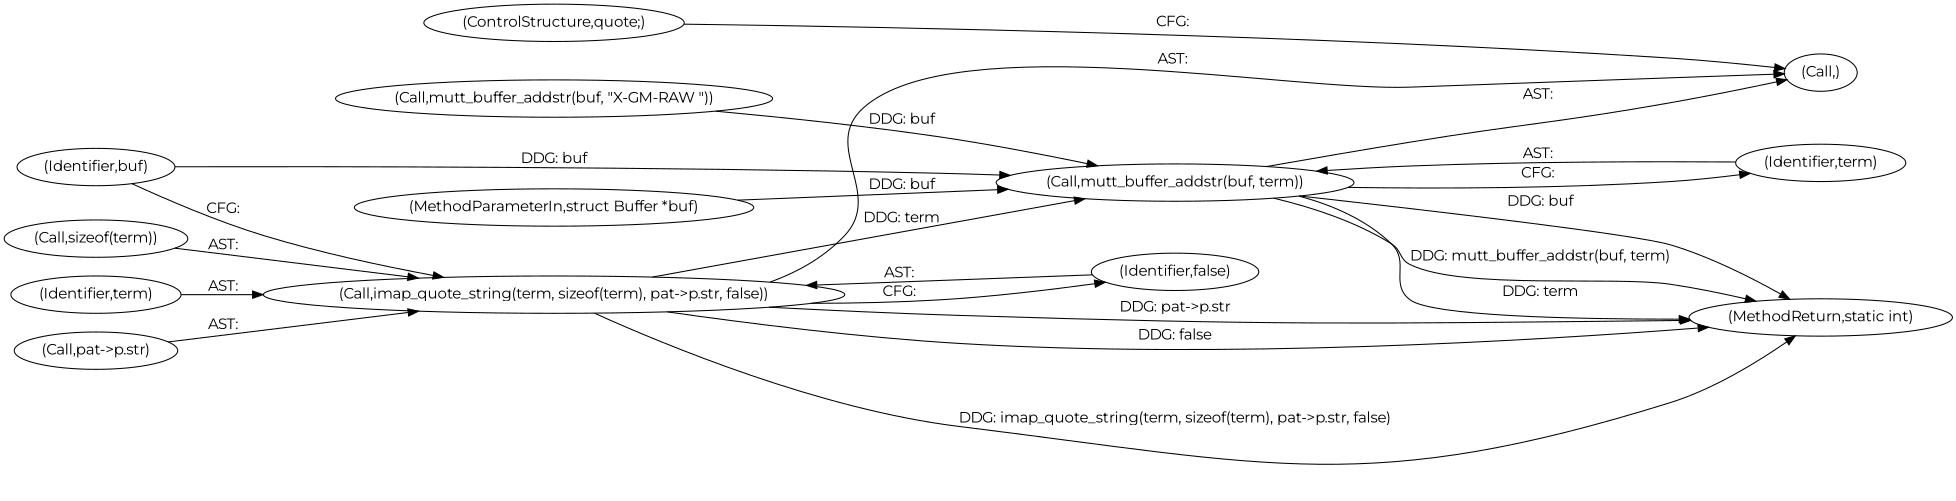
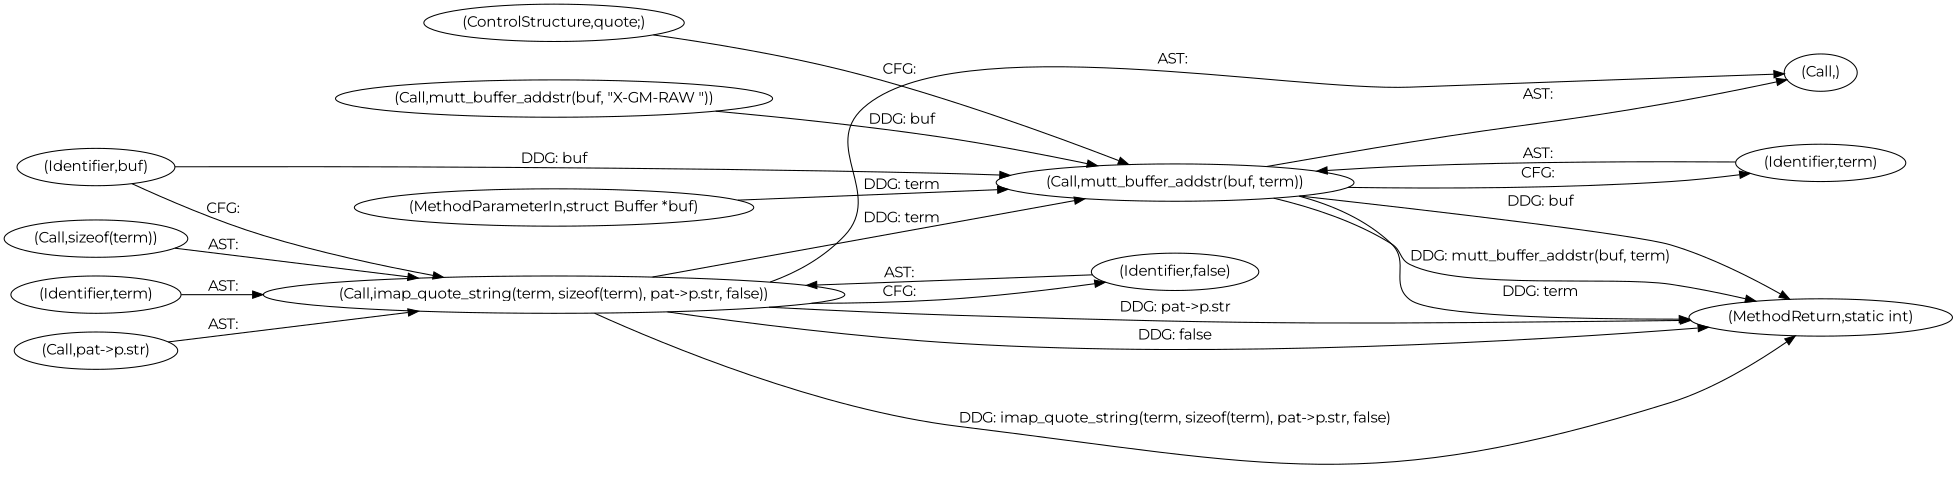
edge "(ControlStructure,quote;)" -> "(Call,)": now "(ControlStructure,quote;)" -> "(Call,mutt_buffer_addstr(buf, term))"
edge "(MethodParameterIn,struct Buffer *buf)" -> "(Call,mutt_buffer_addstr(buf, term))": label "DDG: buf" -> "DDG: term"
